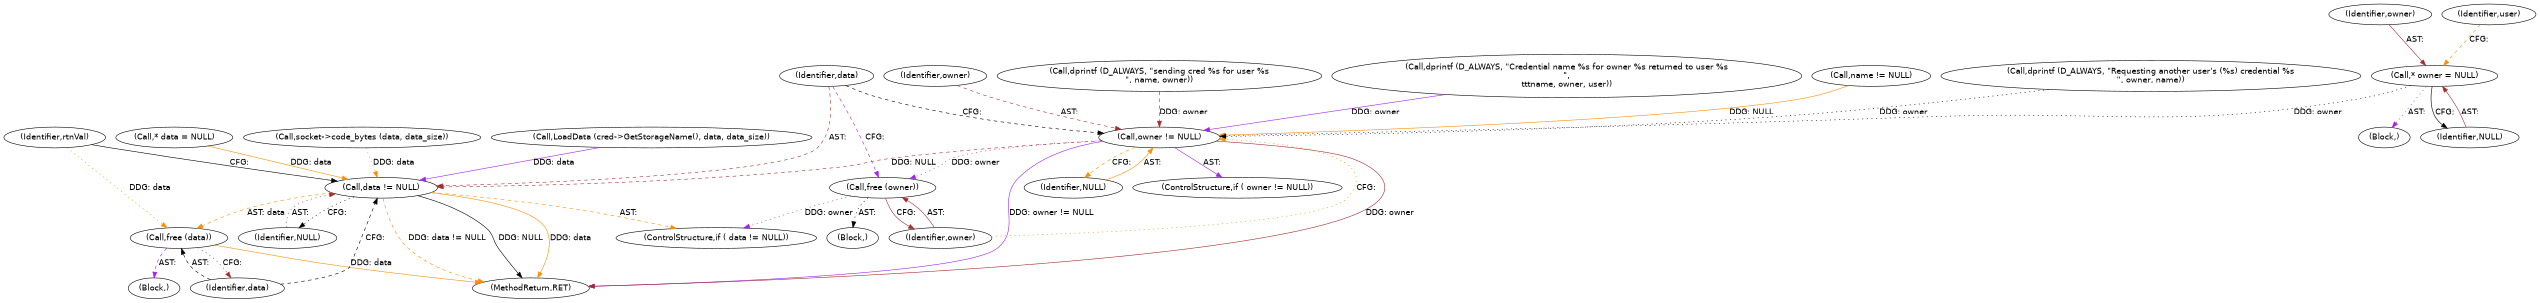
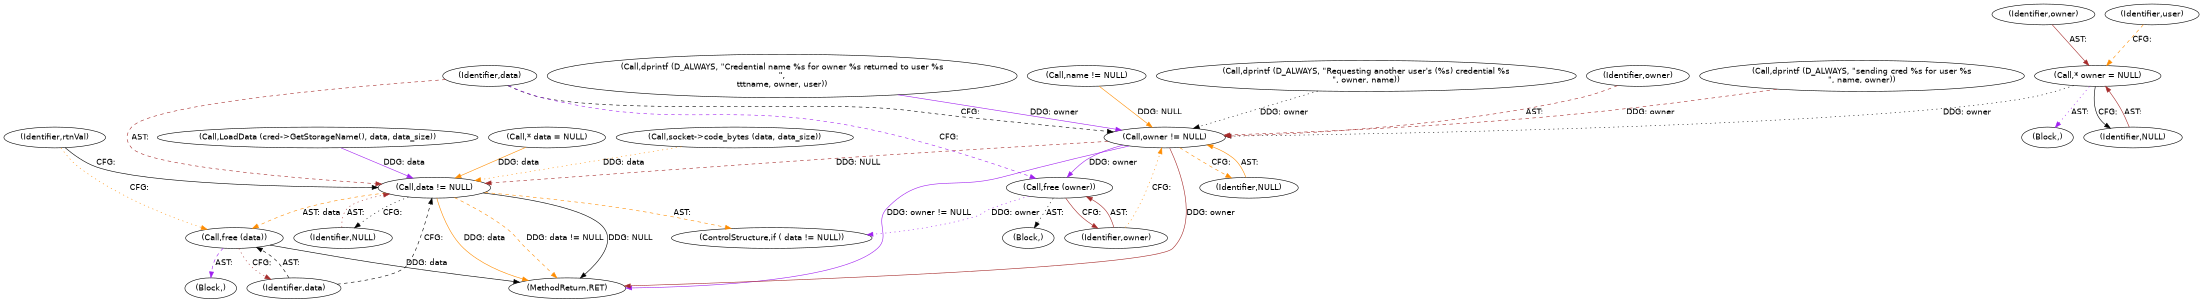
edge "(Call,owner != NULL)" -> "(Call,free (owner))": style dotted -> solid
edge "(Identifier,rtnVal)" -> "(Call,free (data))": label "DDG: data" -> "CFG: "
node "(ControlStructure,if ( owner != NULL))": removed
edge "(Call,free (data))" -> "(MethodReturn,RET)": color darkorange -> black
